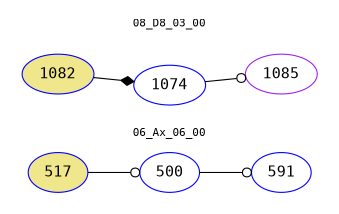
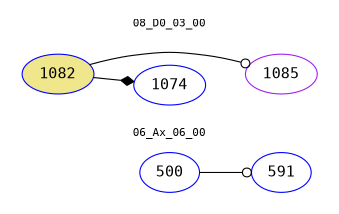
cluster "08_D8_03_00": label "08_D8_03_00" -> "08_D0_03_00"
edge "1074" -> "1085": now "1082" -> "1085"
node "517": removed
